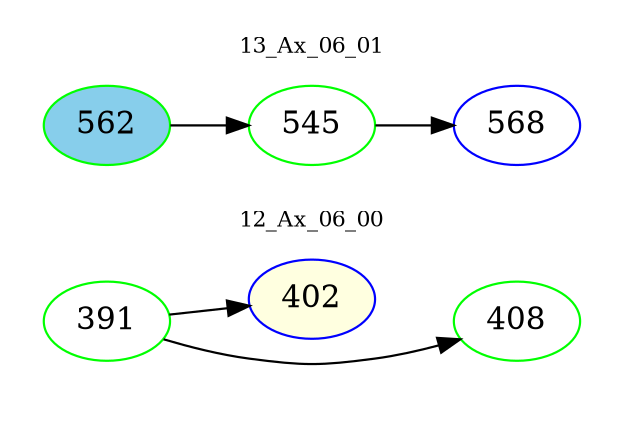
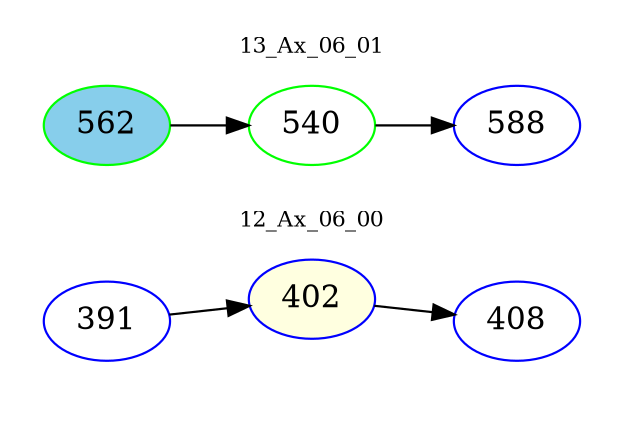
node "545": label "545" -> "540"
node "568": label "568" -> "588"
node "391": color green -> blue
node "408": color green -> blue
edge "391" -> "408": now "402" -> "408"
